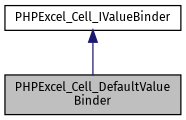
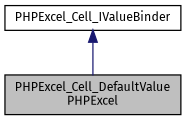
node "PHPExcel_Cell_DefaultValue Binder": label "PHPExcel_Cell_DefaultValue Binder" -> "PHPExcel_Cell_DefaultValue PHPExcel"
